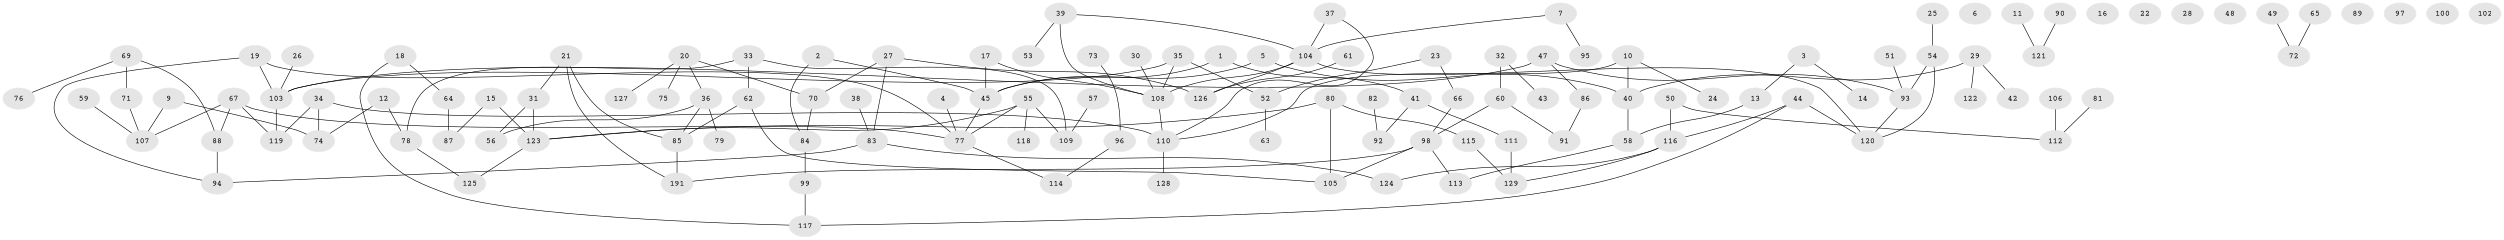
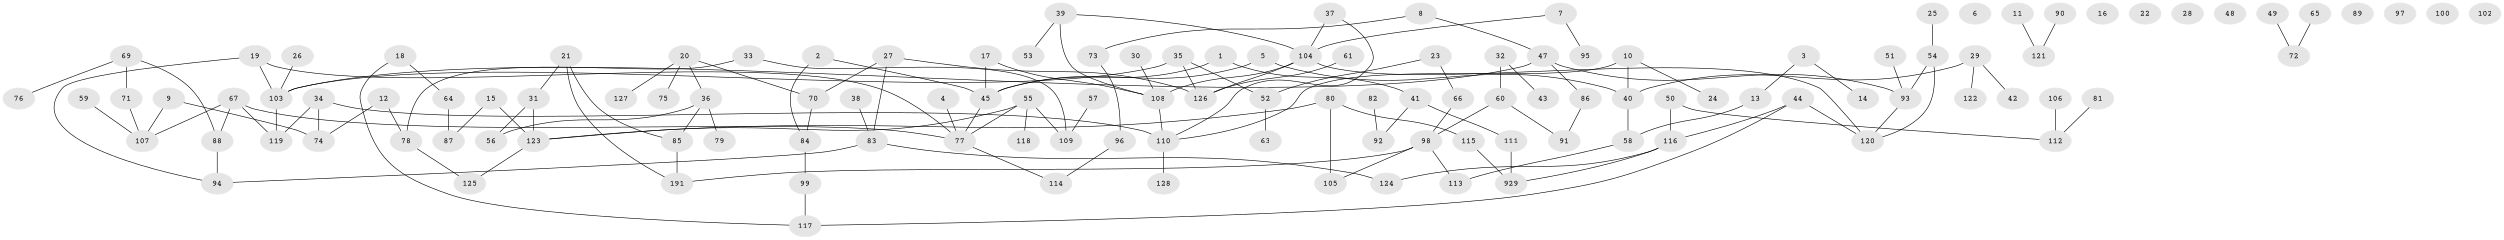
node "8": added
edge "35" -- "108": now "35" -- "126"
node "62": removed
node "129": label "129" -> "929"
